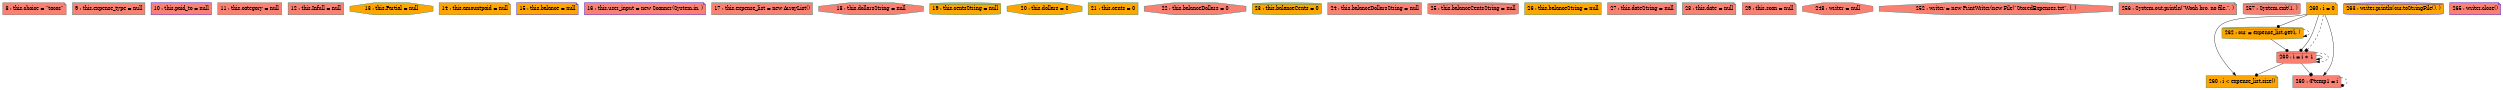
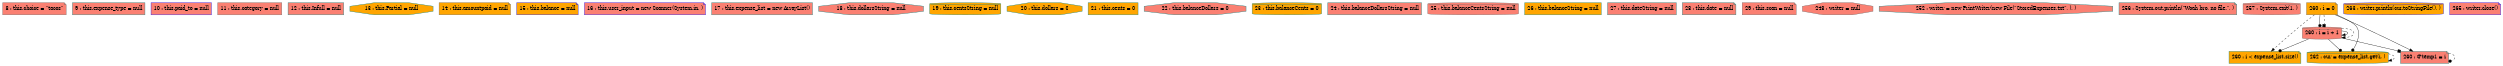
edge "260 : i = 0" -> "260 : i < expense_list.size()": style solid -> dashed
edge "262 : cur = expense_list.get(i, )" -> "260 : i = i + 1": reversed
